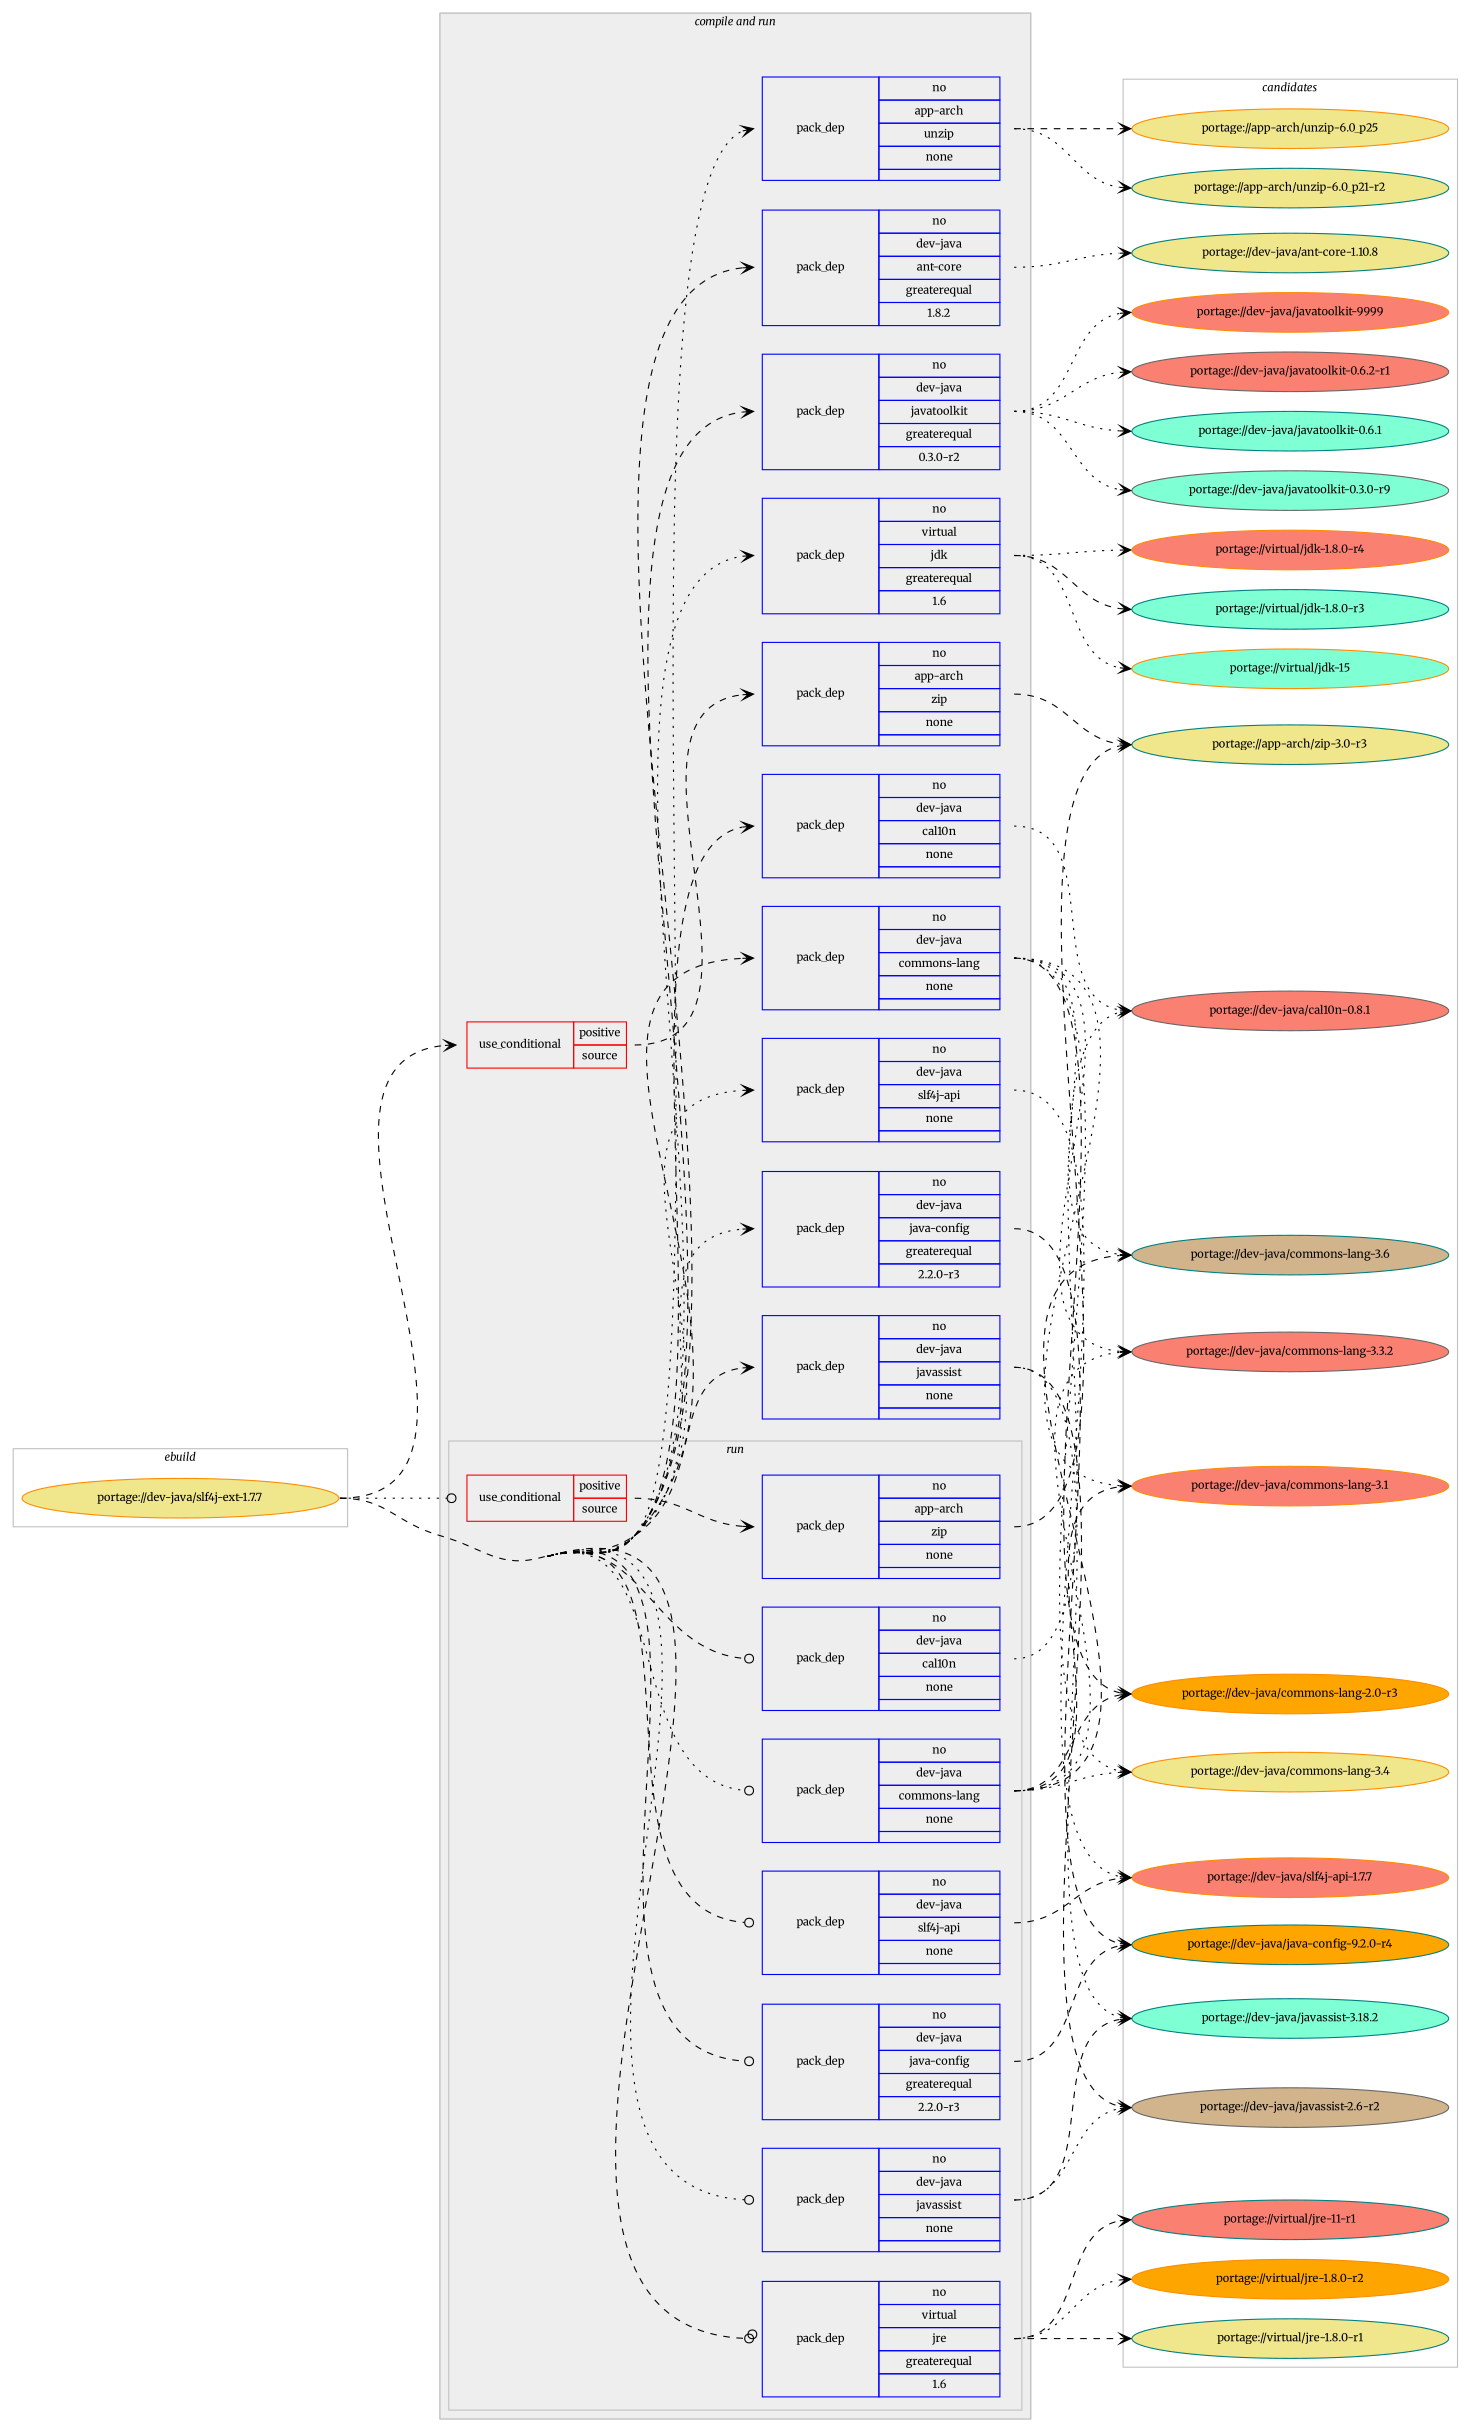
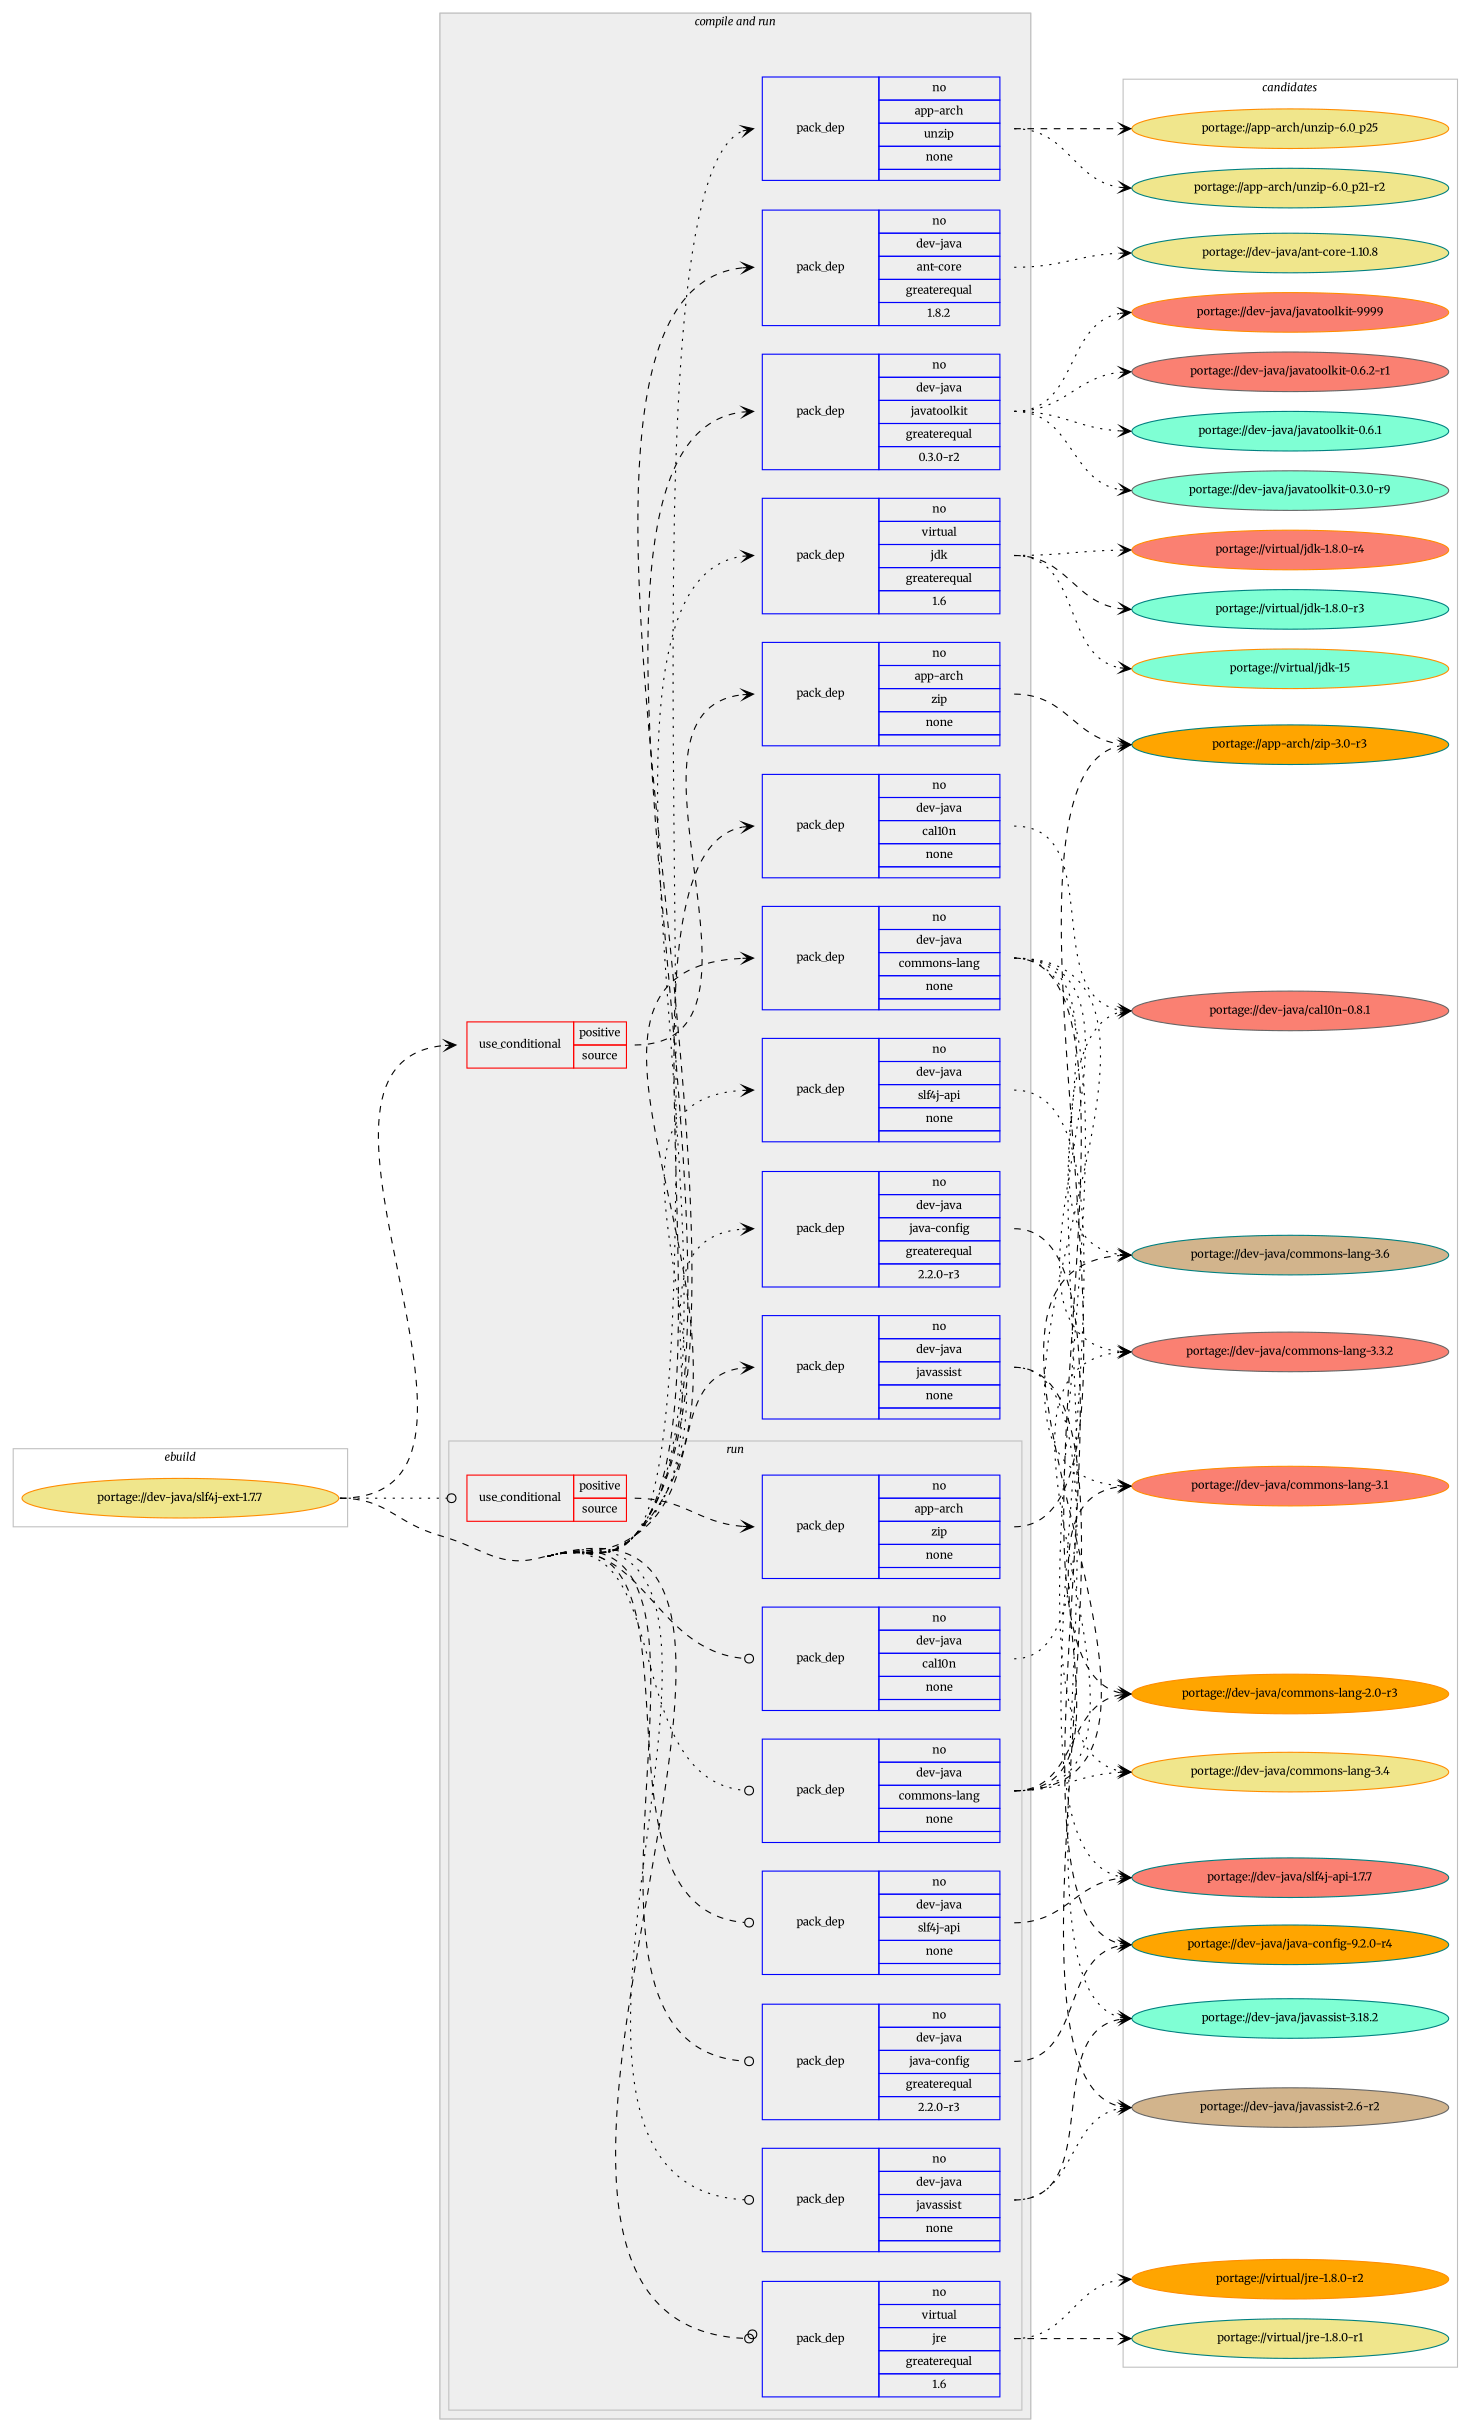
node "portage://app-arch/zip-3.0-r3": fillcolor khaki -> orange
node "portage://dev-java/slf4j-api-1.7.7": color darkorange -> teal
node "portage://virtual/jre-11-r1": removed
